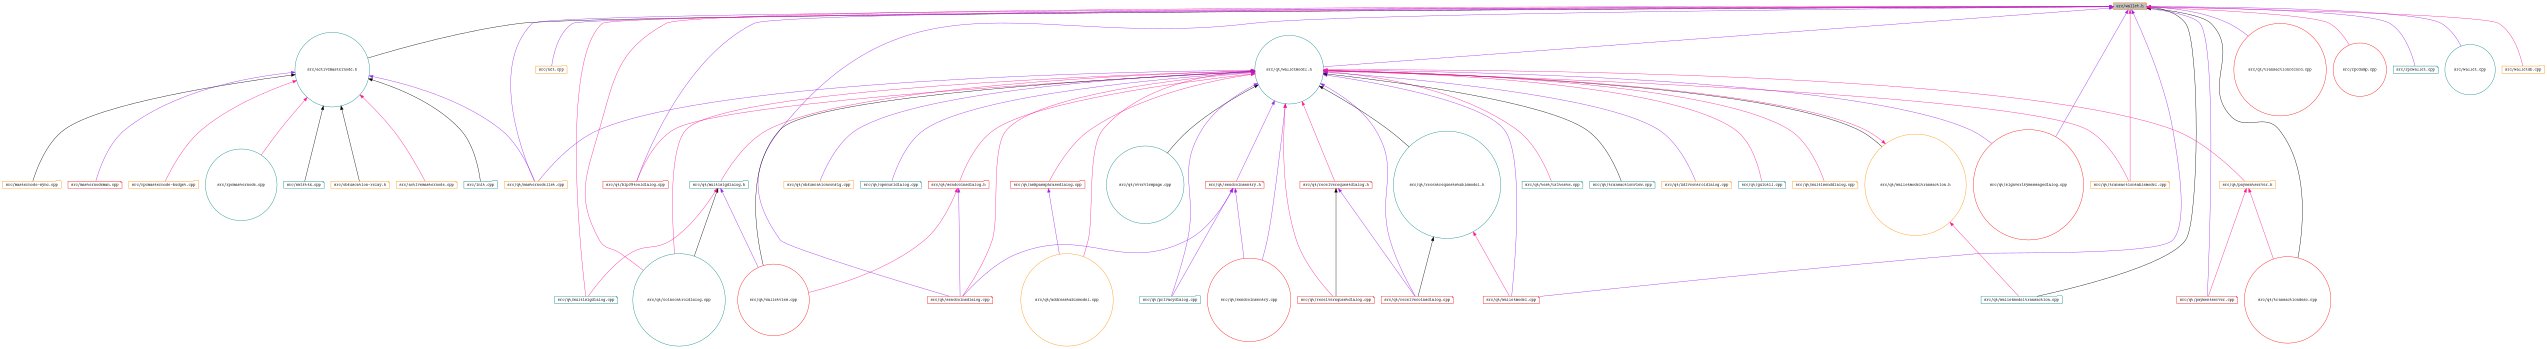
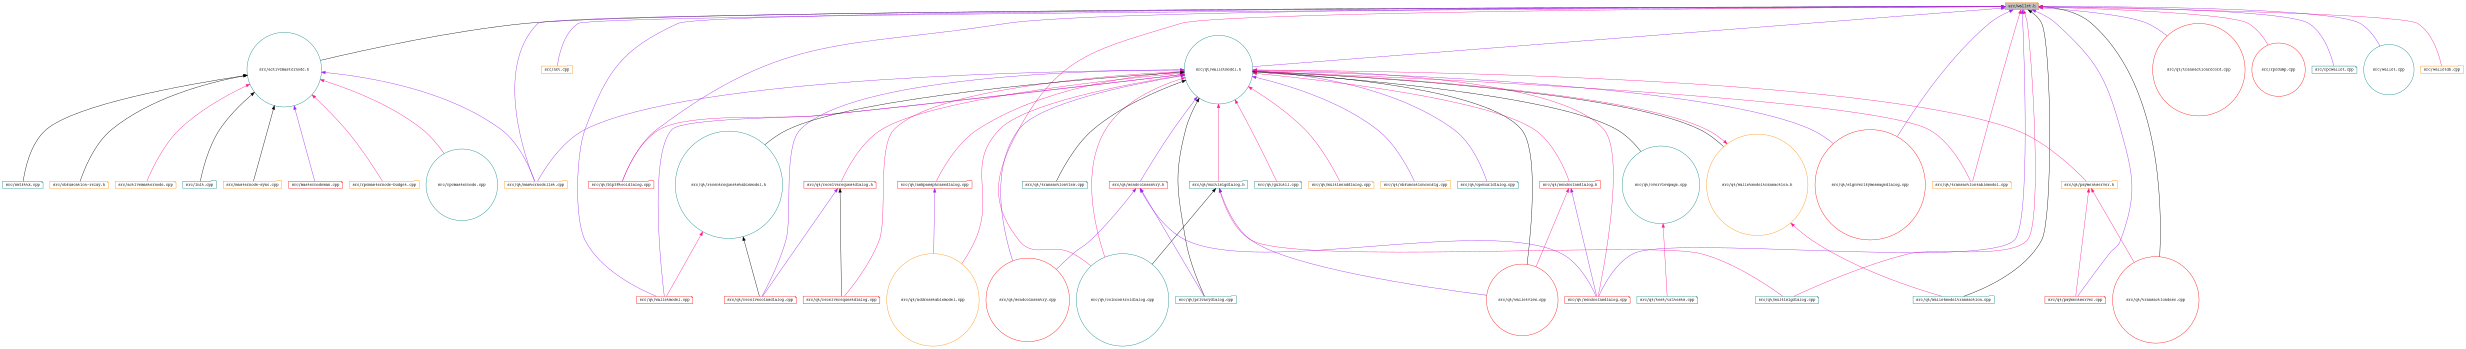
edge "src/qt/test/uritests.cpp" -> "src/qt/walletmodel.h": now "src/qt/test/uritests.cpp" -> "src/qt/overviewpage.cpp"
edge "src/qt/privacydialog.cpp" -> "src/qt/walletmodel.h": color purple -> black
node "src/qt/zdivcontroldialog.cpp": removed
